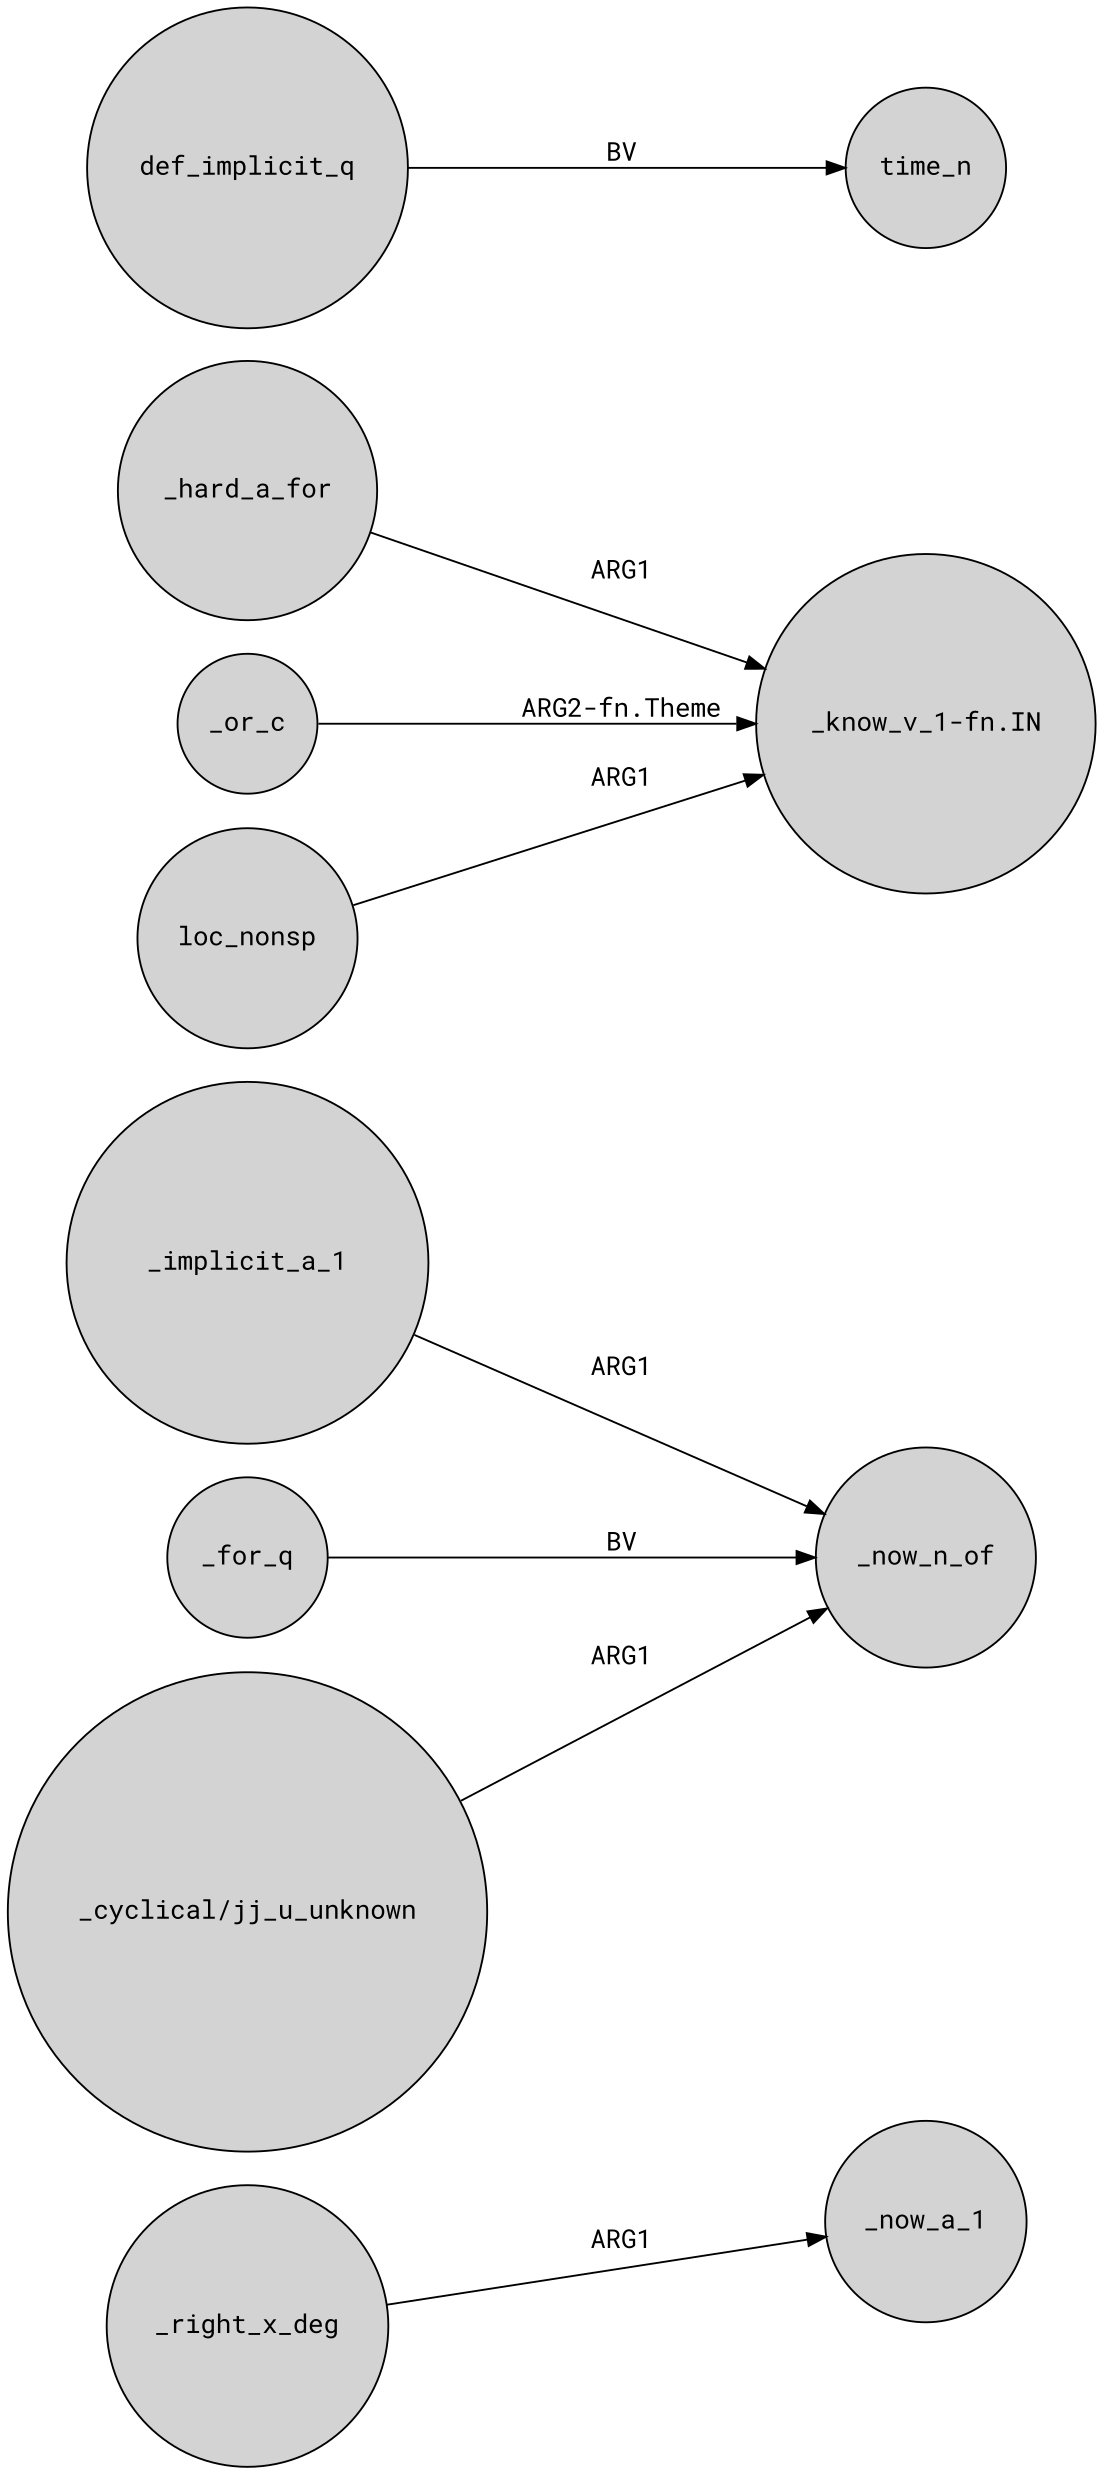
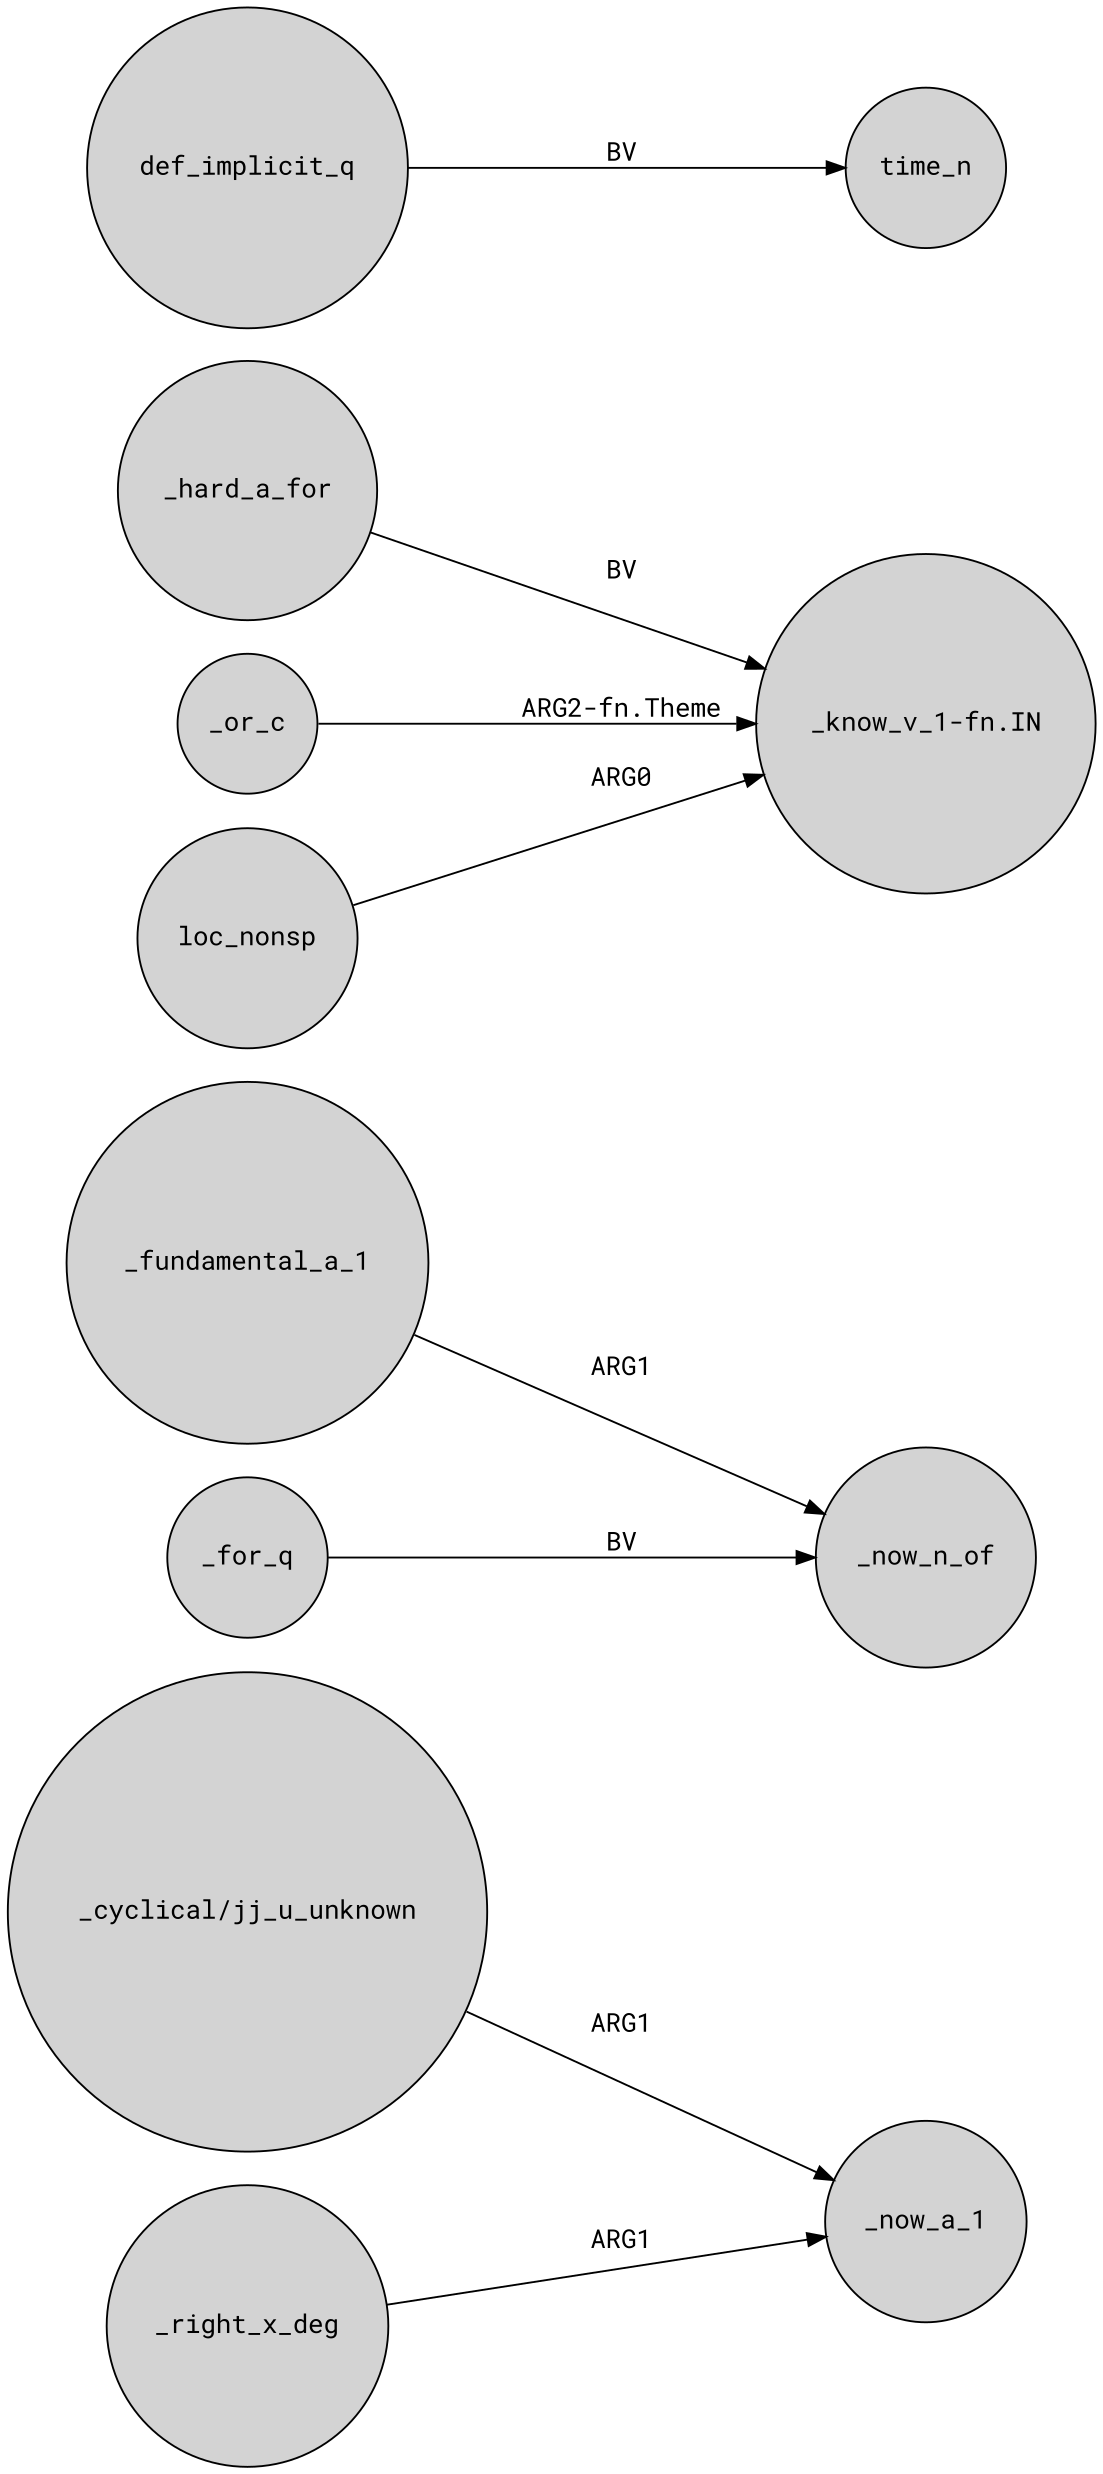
edge "_hard_a_for" -> "_know_v_1-fn.IN": label "ARG1" -> "BV"
edge "loc_nonsp" -> "_know_v_1-fn.IN": label "ARG1" -> "ARG0"
node "_implicit_a_1": label "_implicit_a_1" -> "_fundamental_a_1"
edge "_cyclical/jj_u_unknown" -> "_now_n_of": now "_cyclical/jj_u_unknown" -> "_now_a_1"
